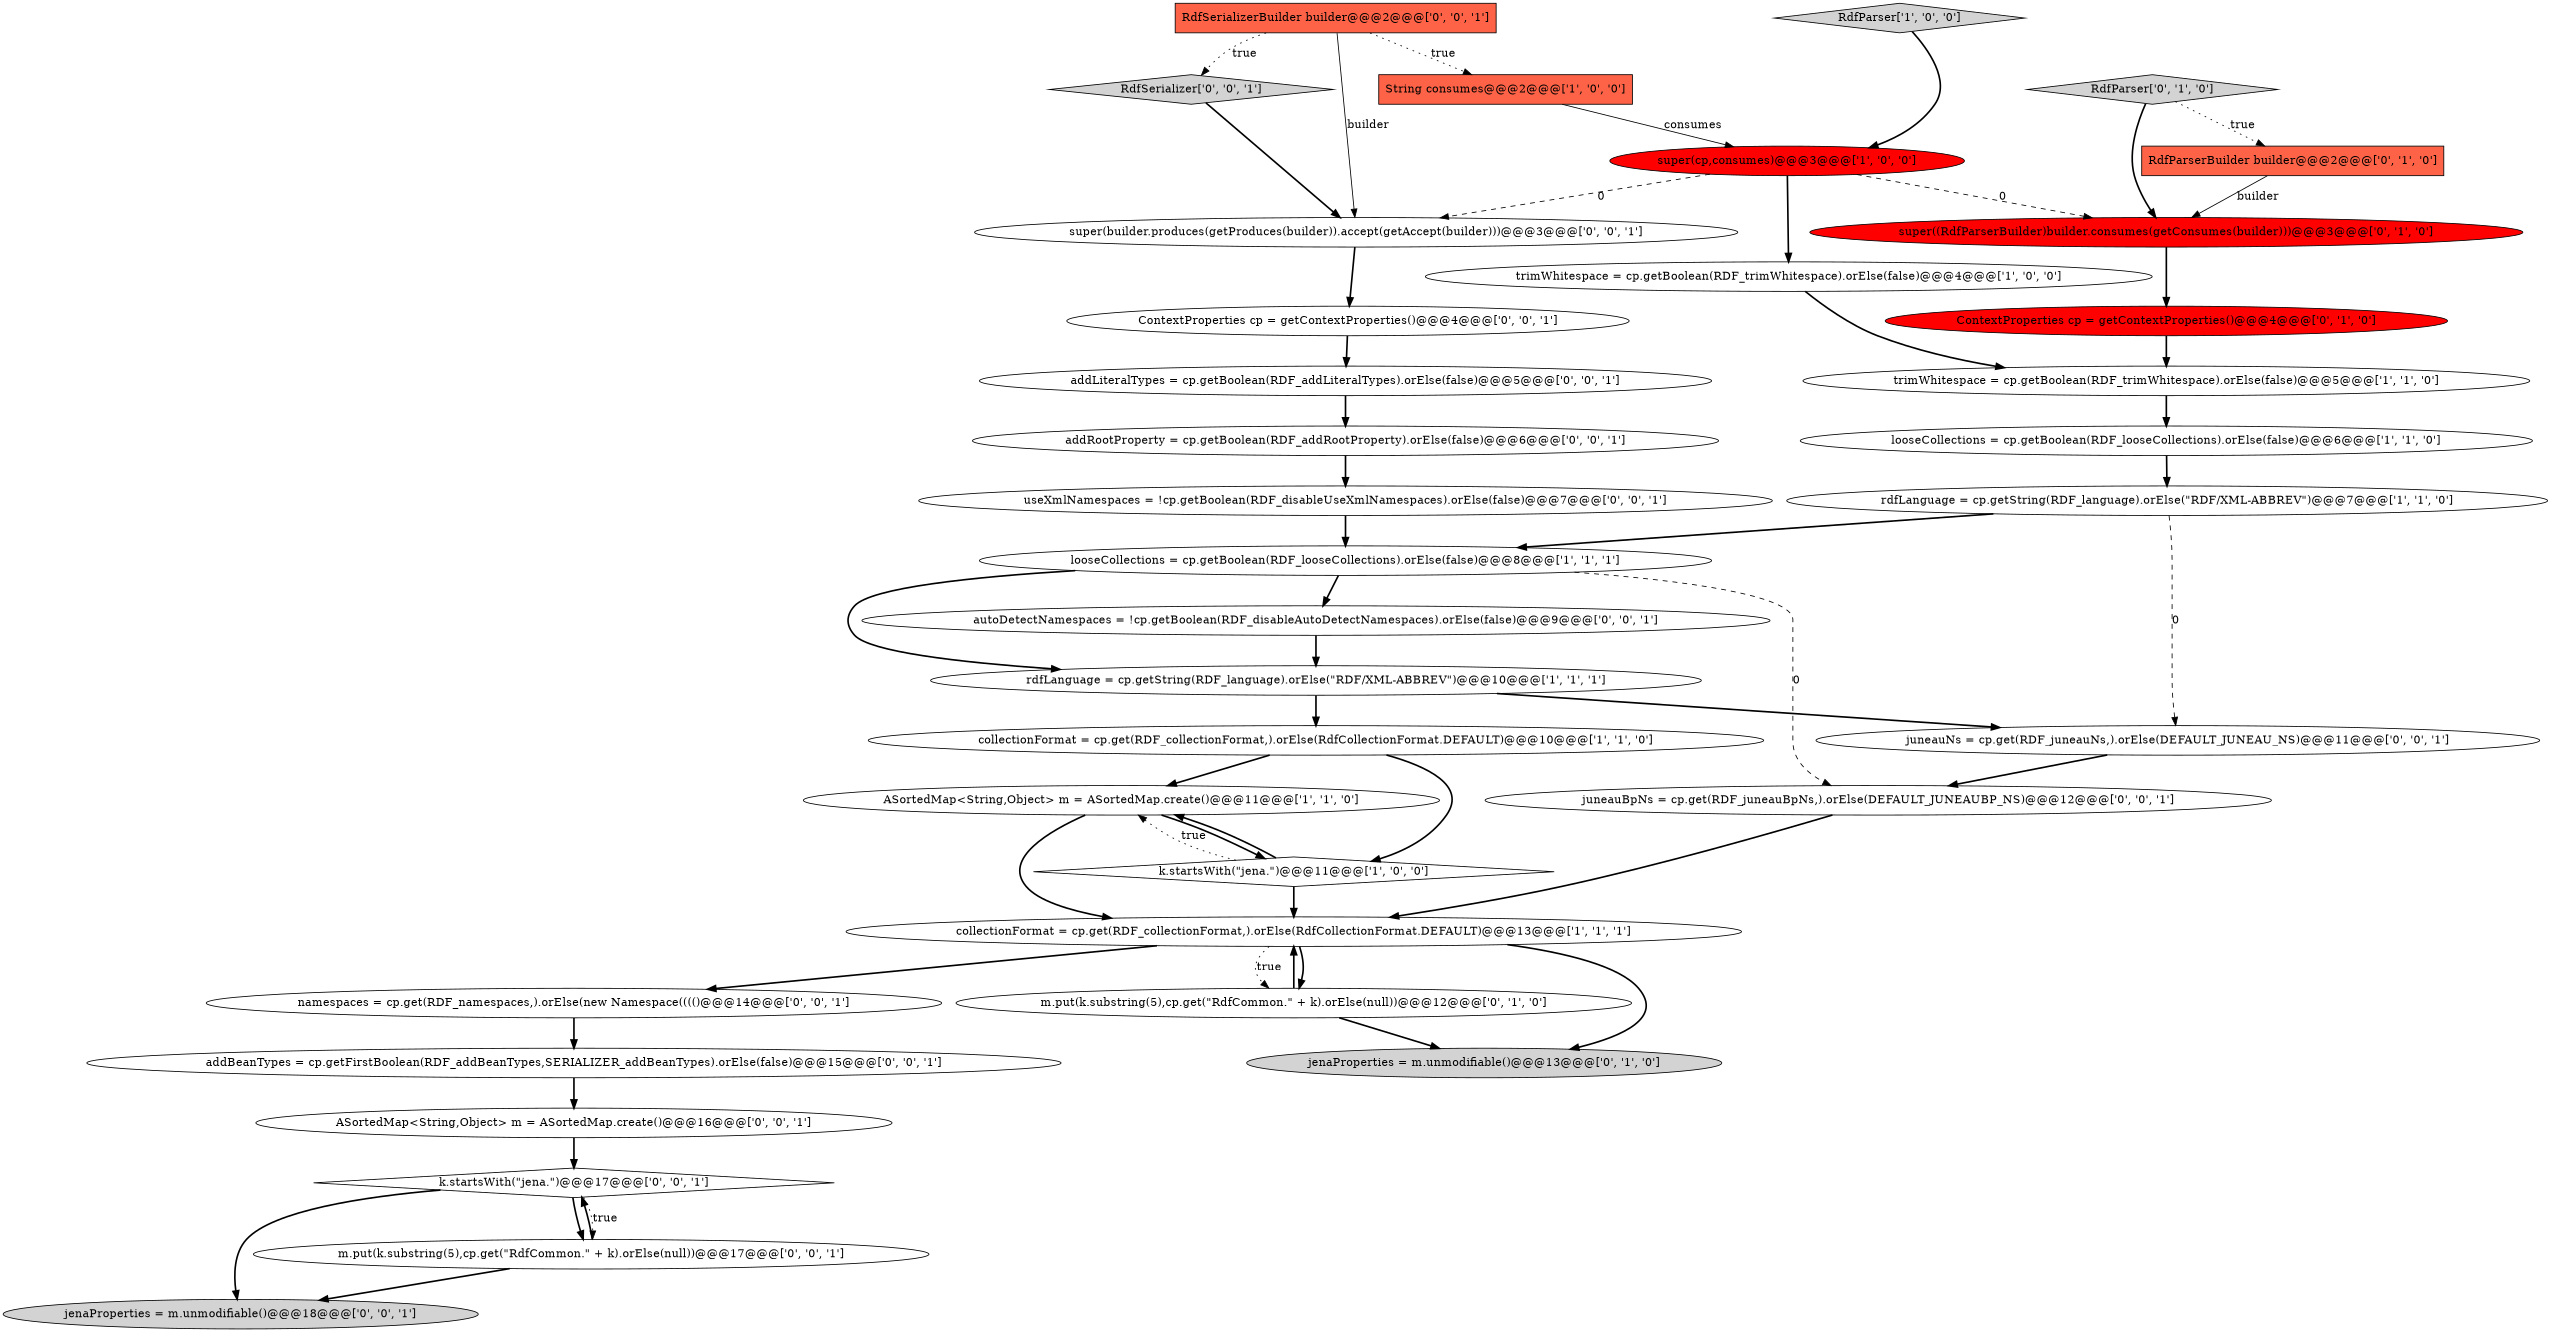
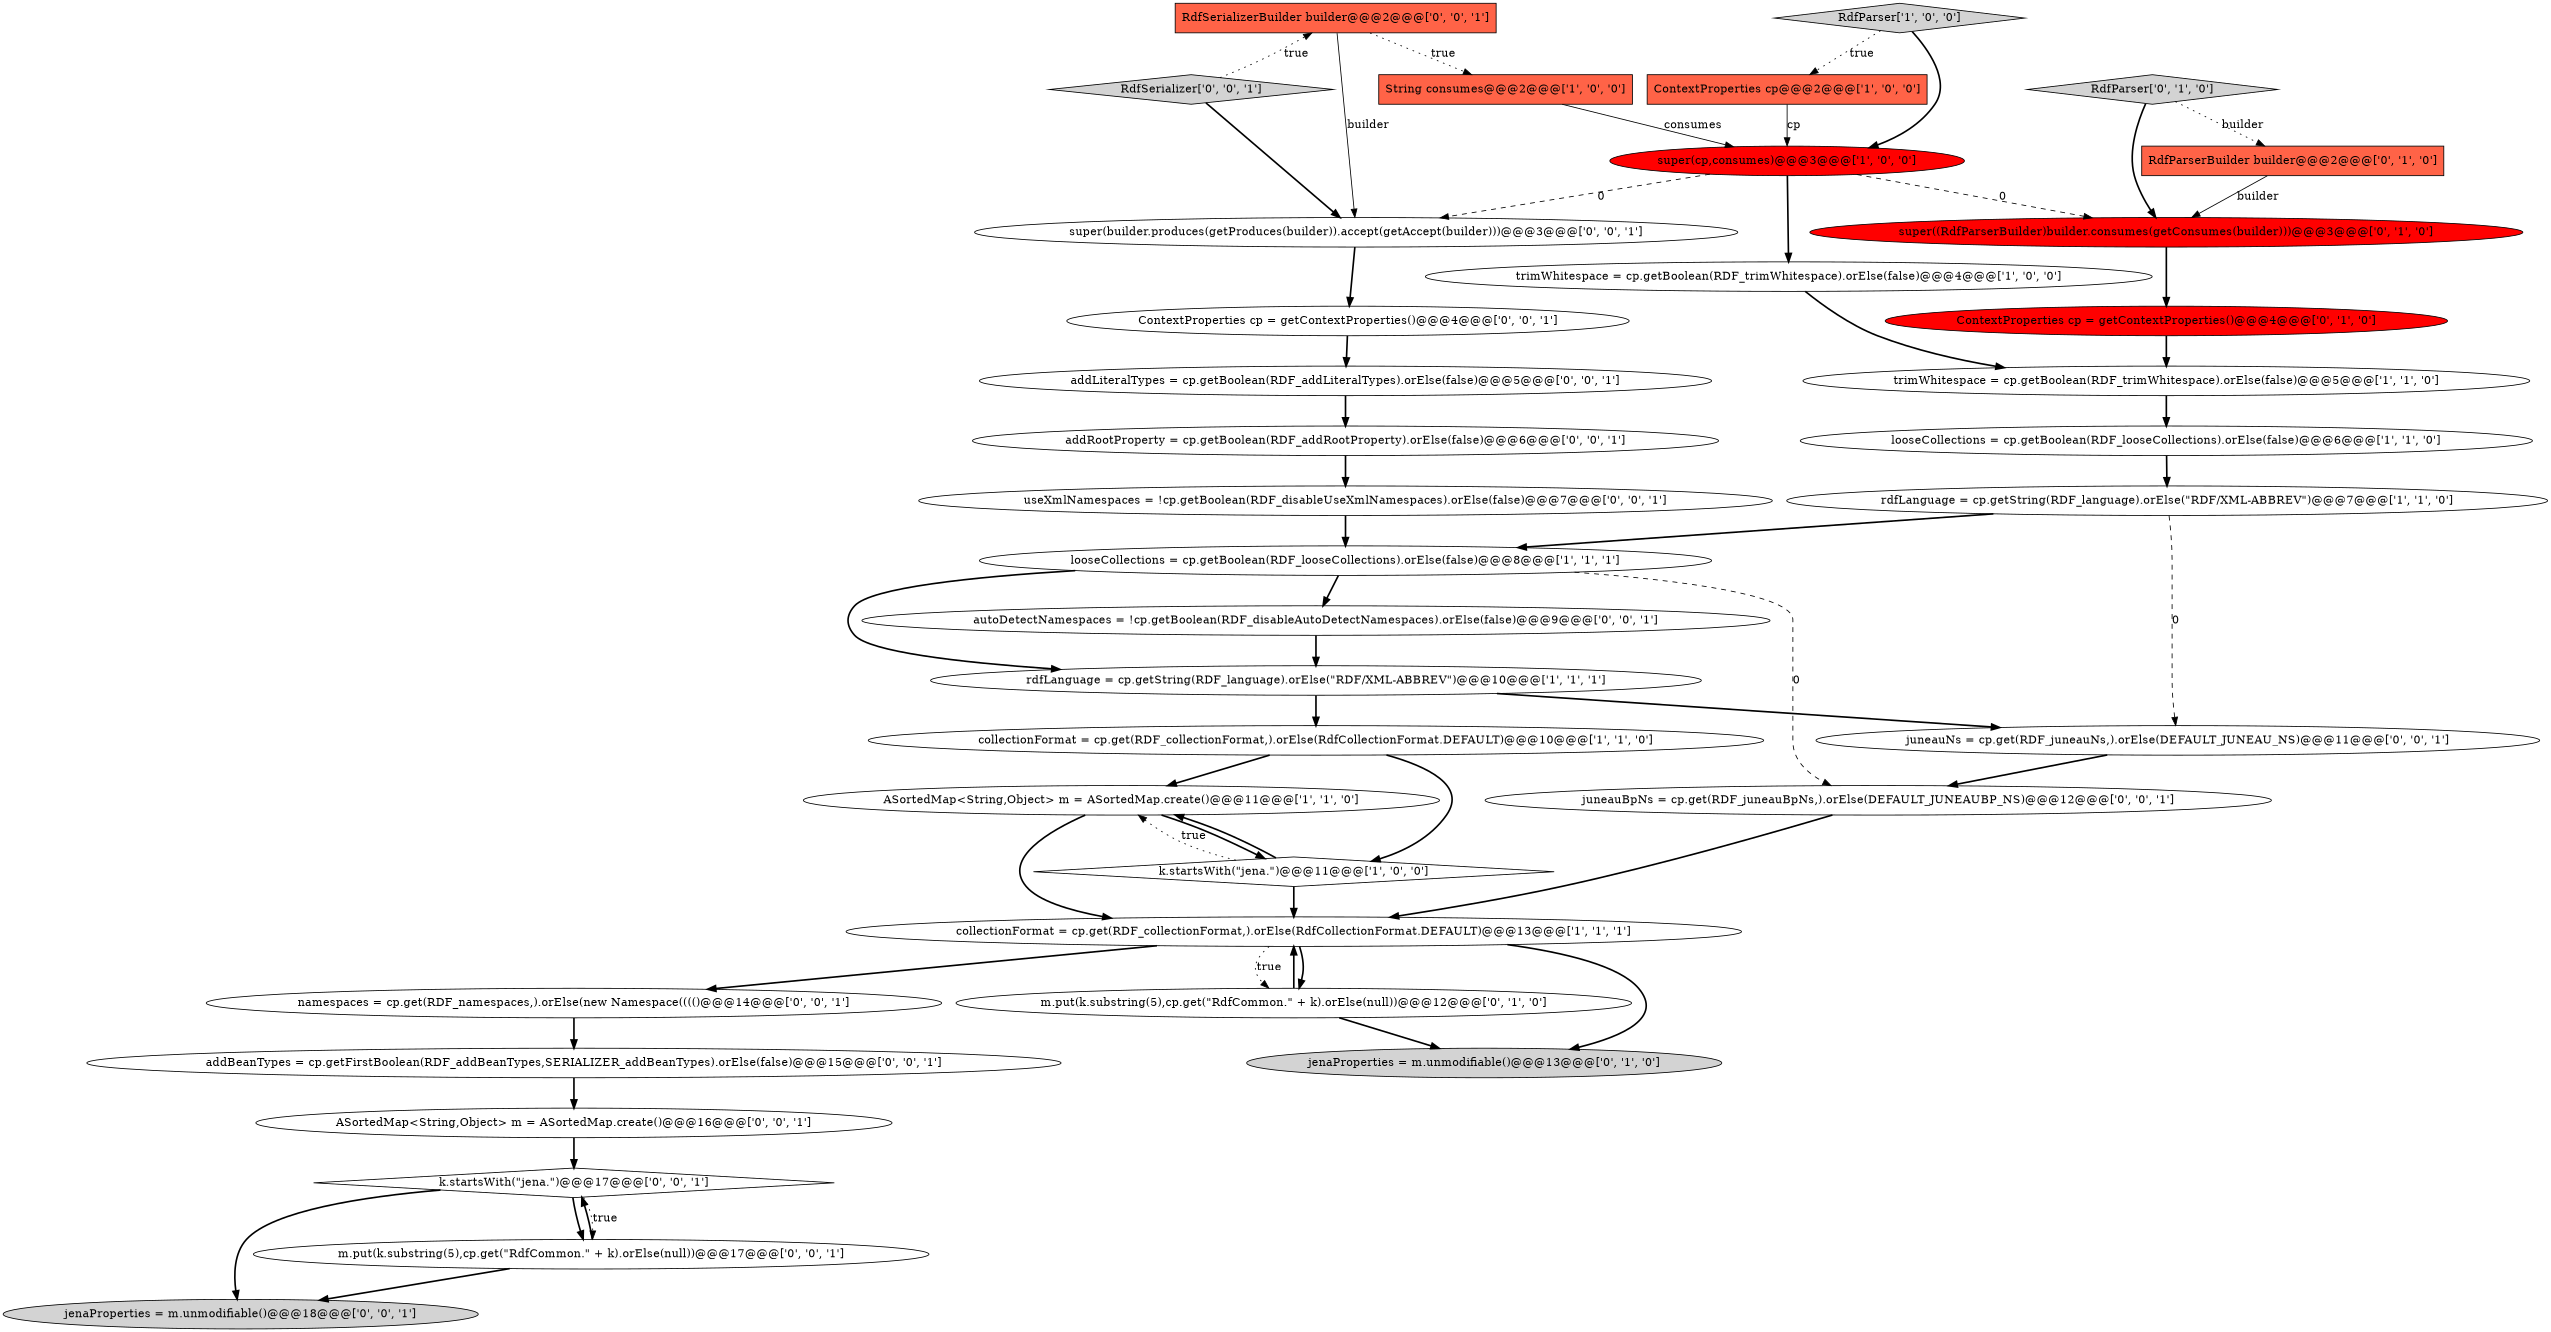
edge "RdfSerializerBuilder builder@@@2@@@['0', '0', '1']" -> "RdfSerializer['0', '0', '1']": reversed
node "ContextProperties cp@@@2@@@['1', '0', '0']": added
edge "RdfParser['0', '1', '0']" -> "RdfParserBuilder builder@@@2@@@['0', '1', '0']": label "true" -> "builder"
